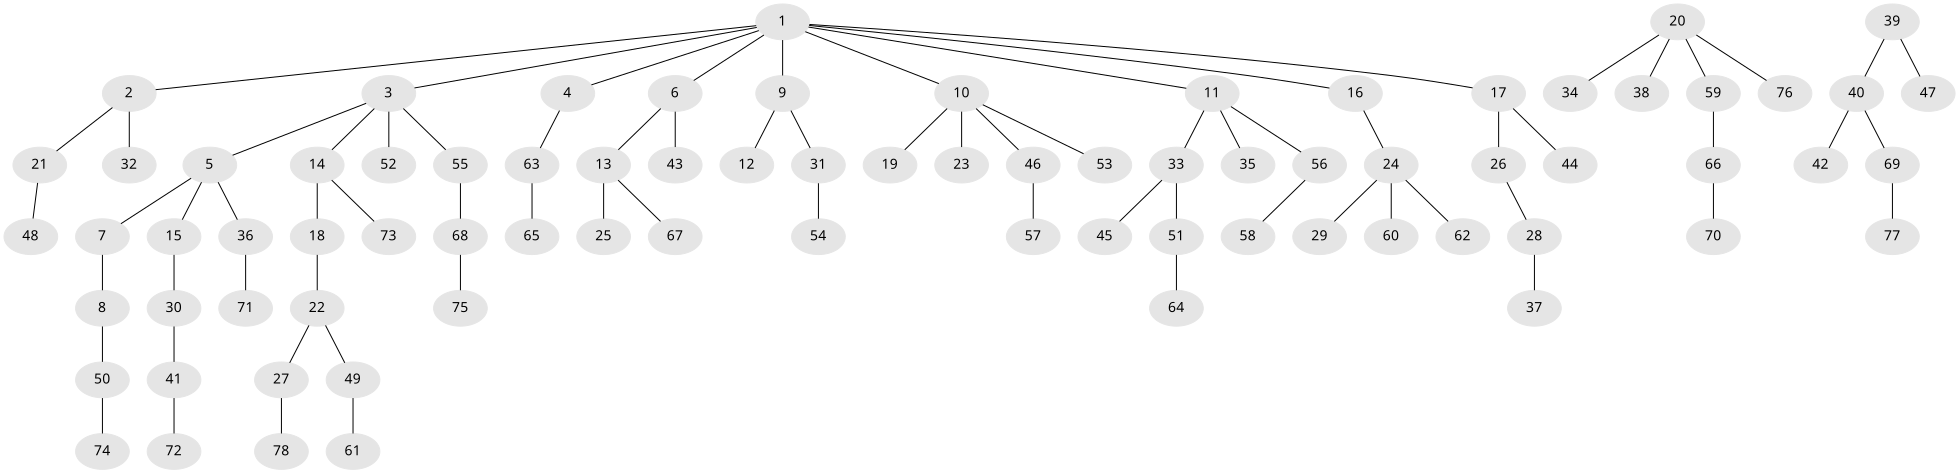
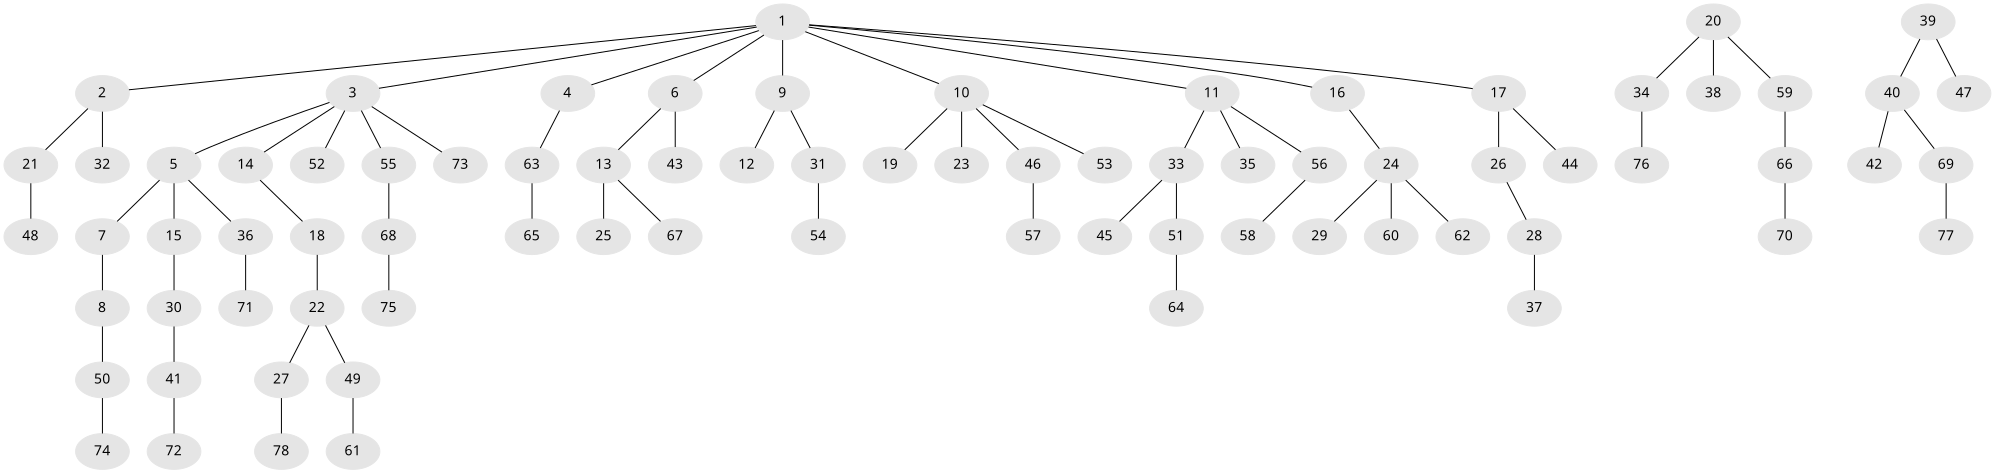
edge "20" -- "76": now "34" -- "76"
edge "14" -- "73": now "3" -- "73"
